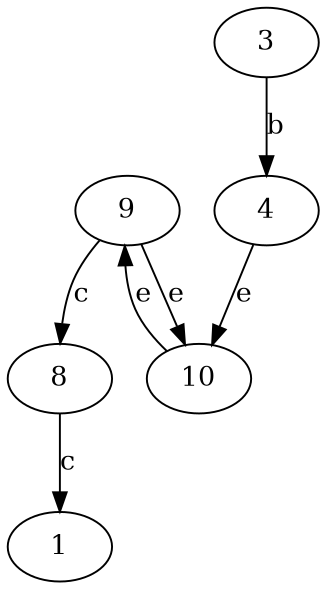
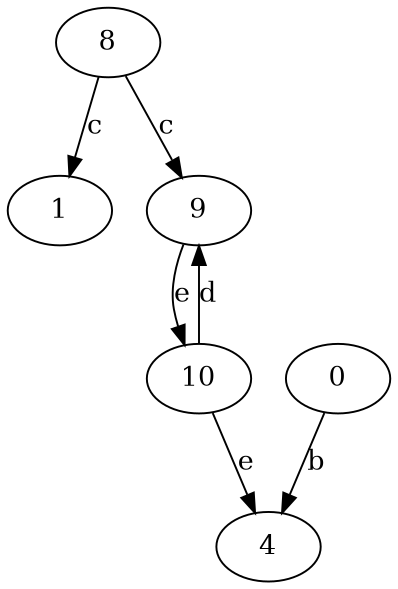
node "3": label "3" -> "0"
edge "9" -> "8": reversed
edge "4" -> "10": reversed
edge "10" -> "9": label "e" -> "d"
